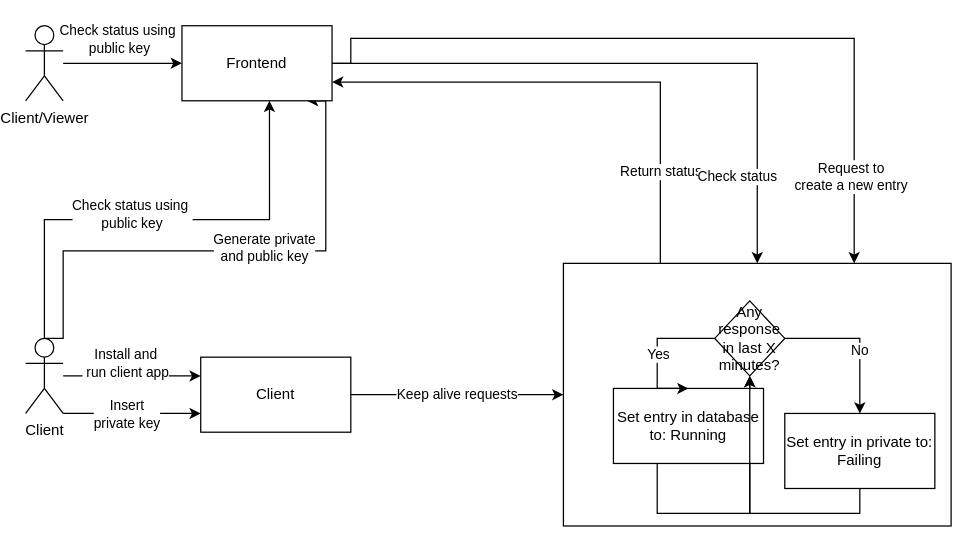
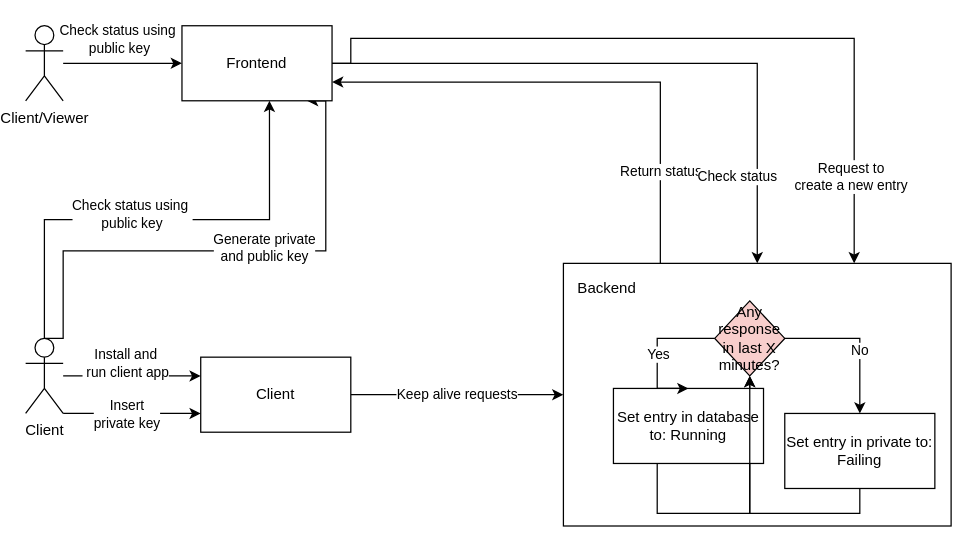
node "Backend": added
node "Any response in last X minutes?": fillcolor #ffffff -> #f8cecc
